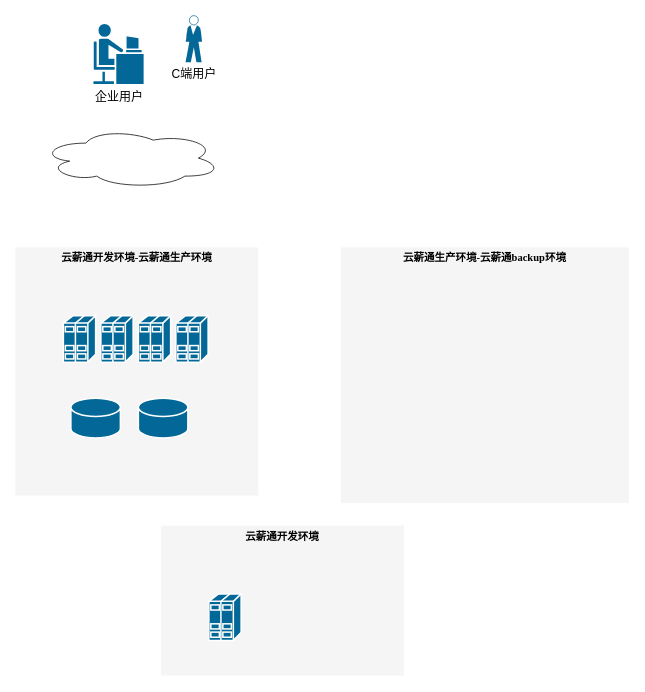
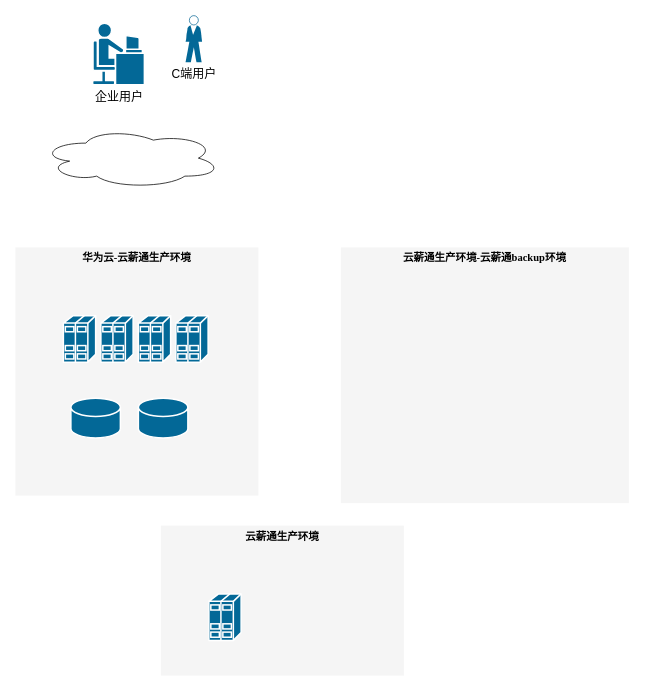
node "云薪通开发环境-云薪通生产环境": label "云薪通开发环境-云薪通生产环境" -> "华为云-云薪通生产环境"
node "云薪通开发环境": label "云薪通开发环境" -> "云薪通生产环境"
